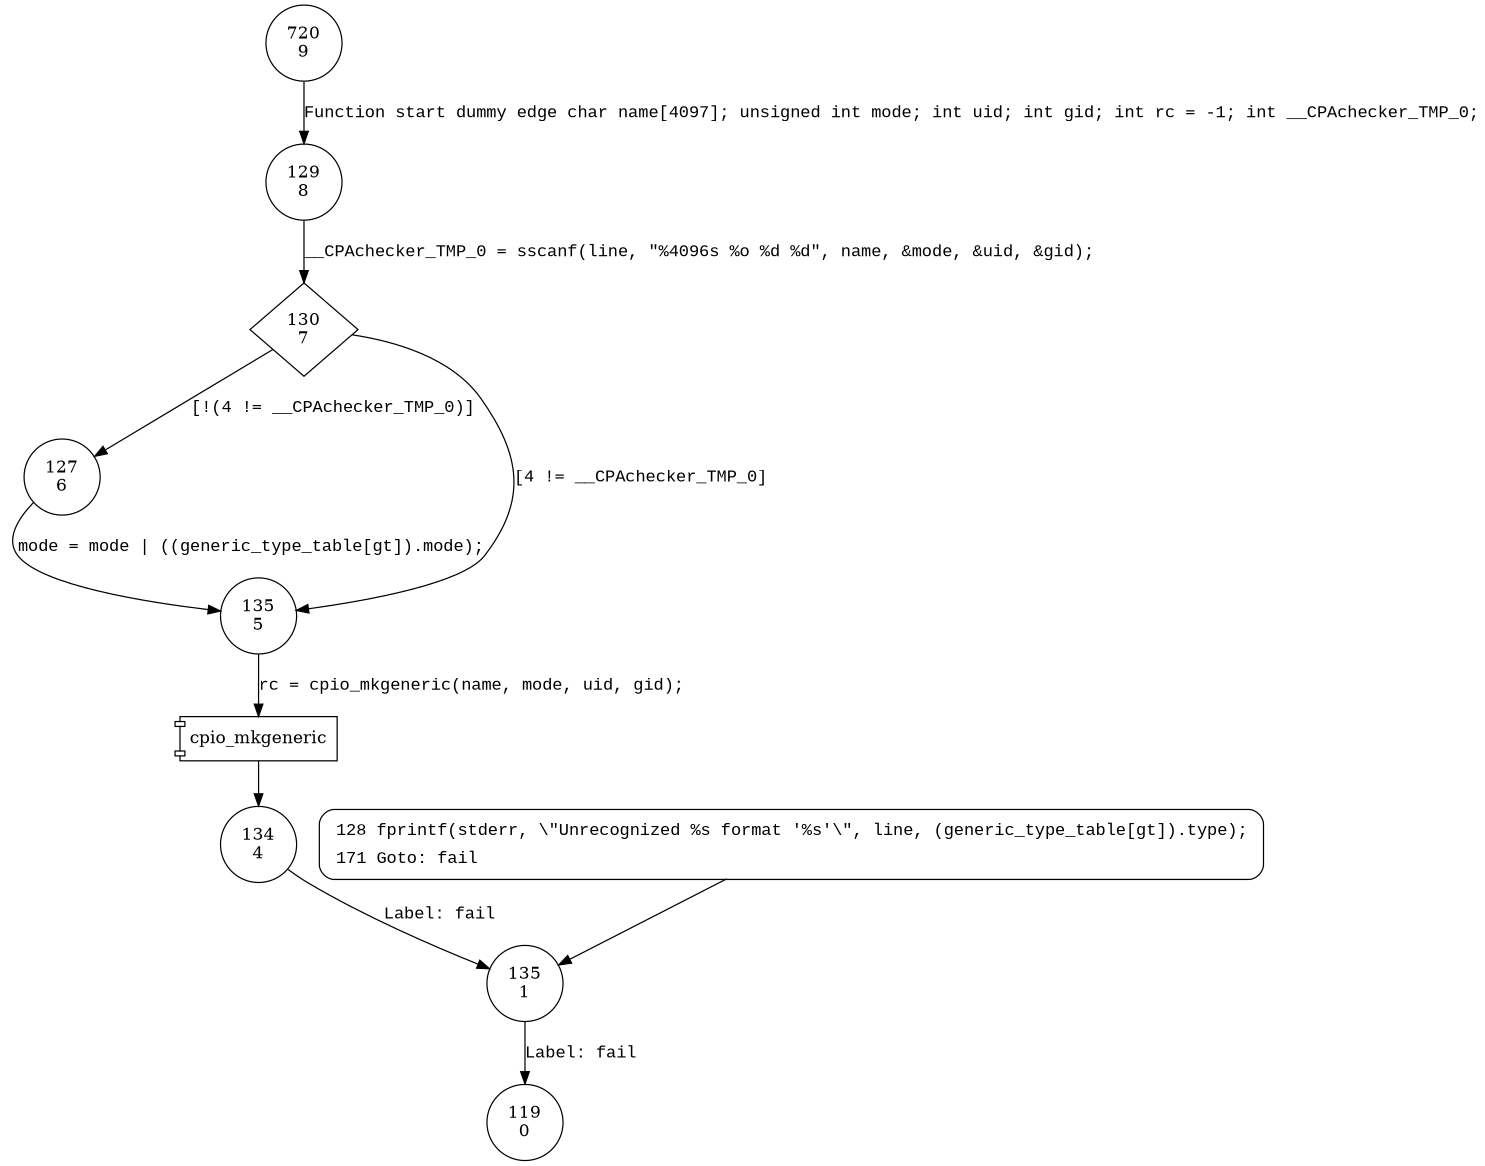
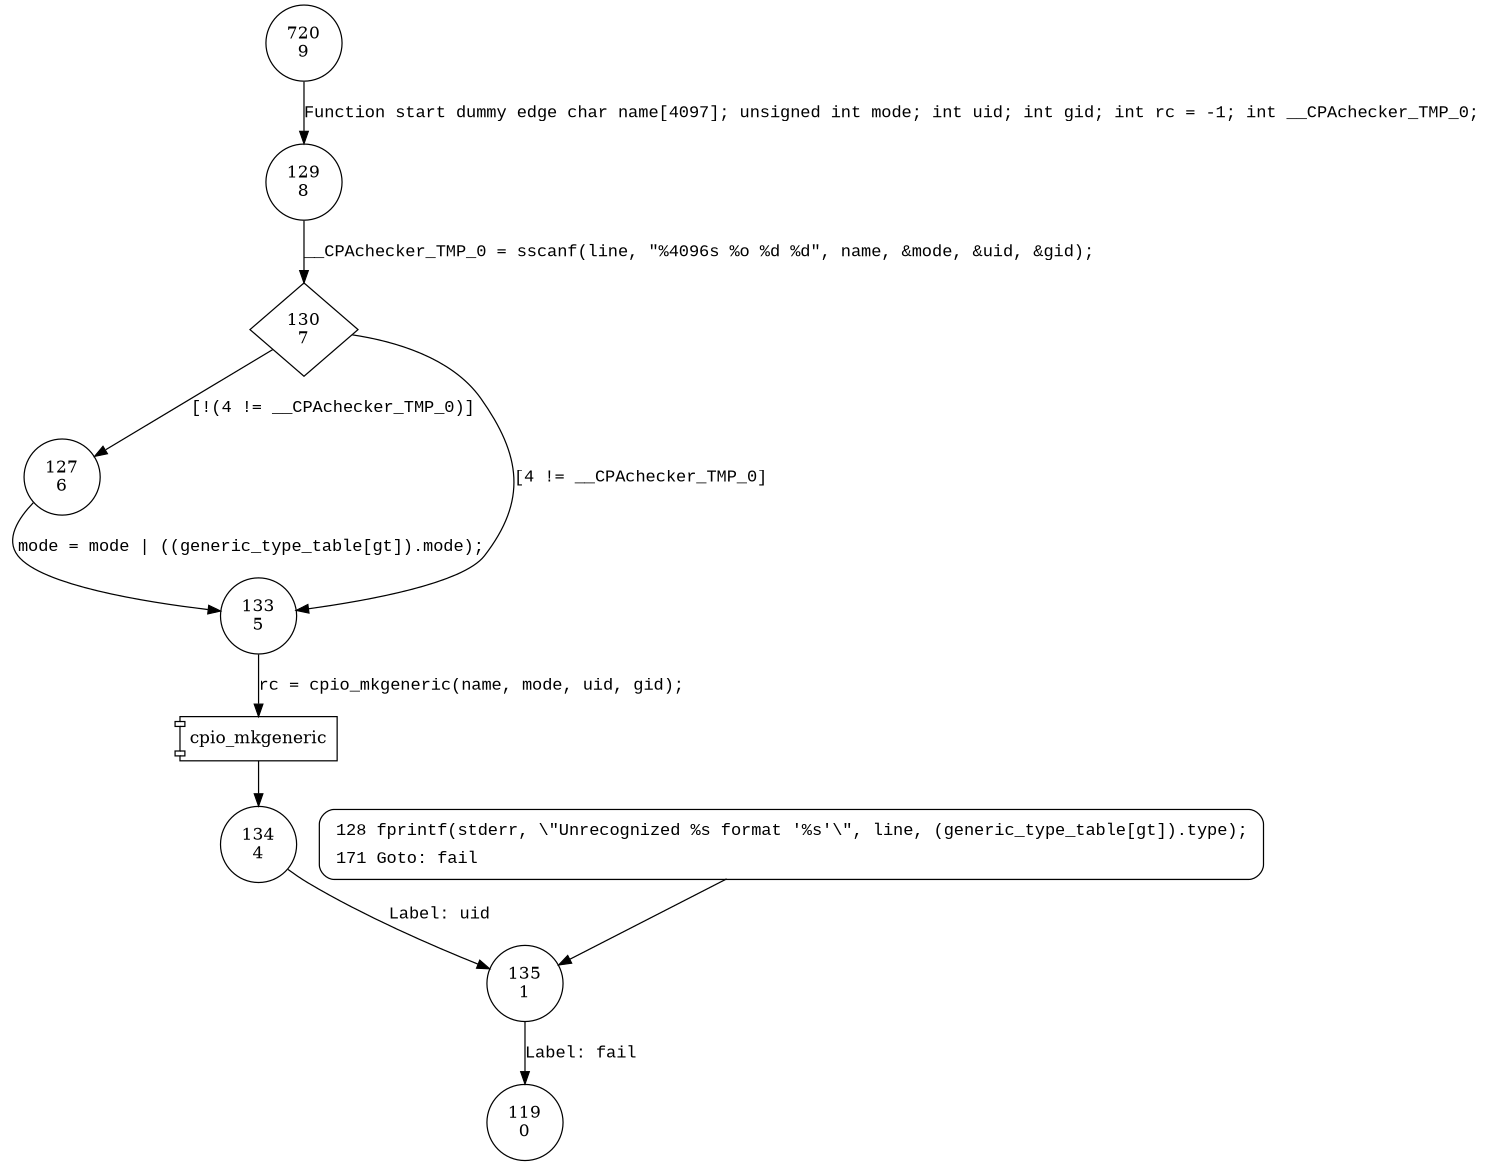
node "135 5": label "135 5" -> "133 5"
edge "134 4" -> "135 1": label "Label: fail" -> "Label: uid"
